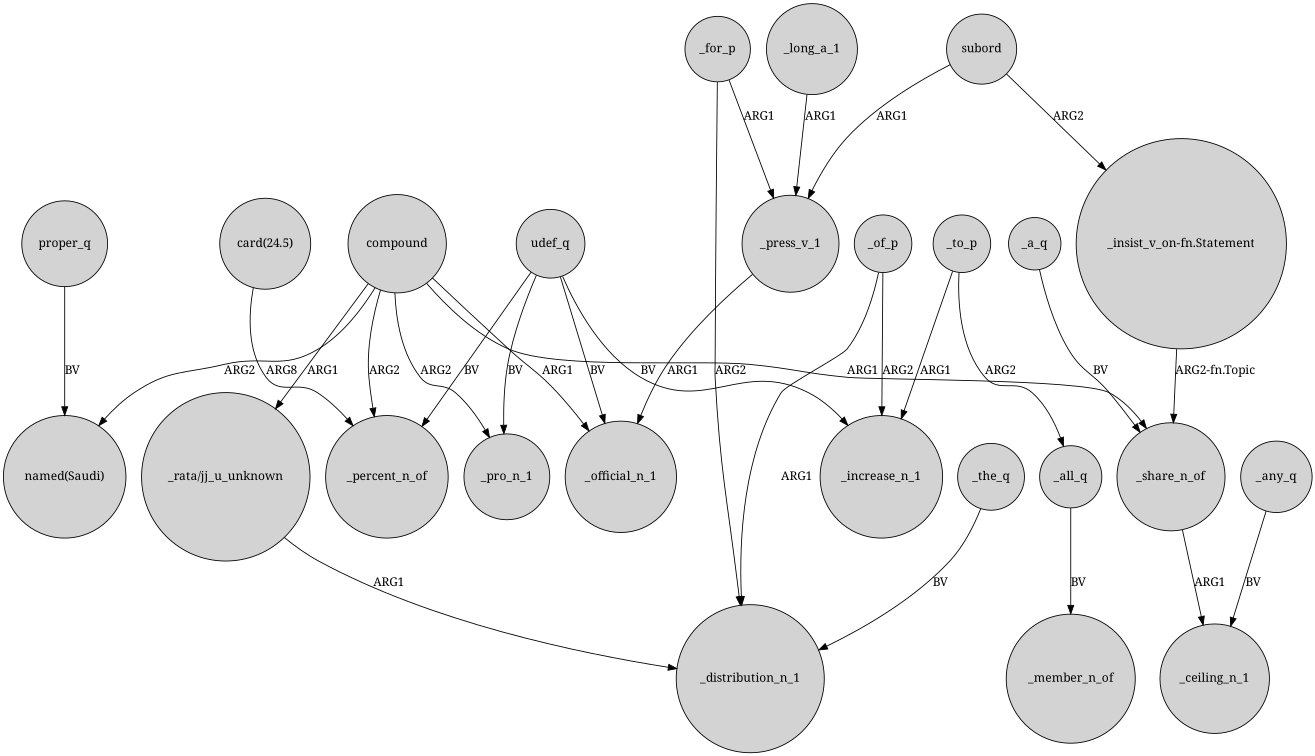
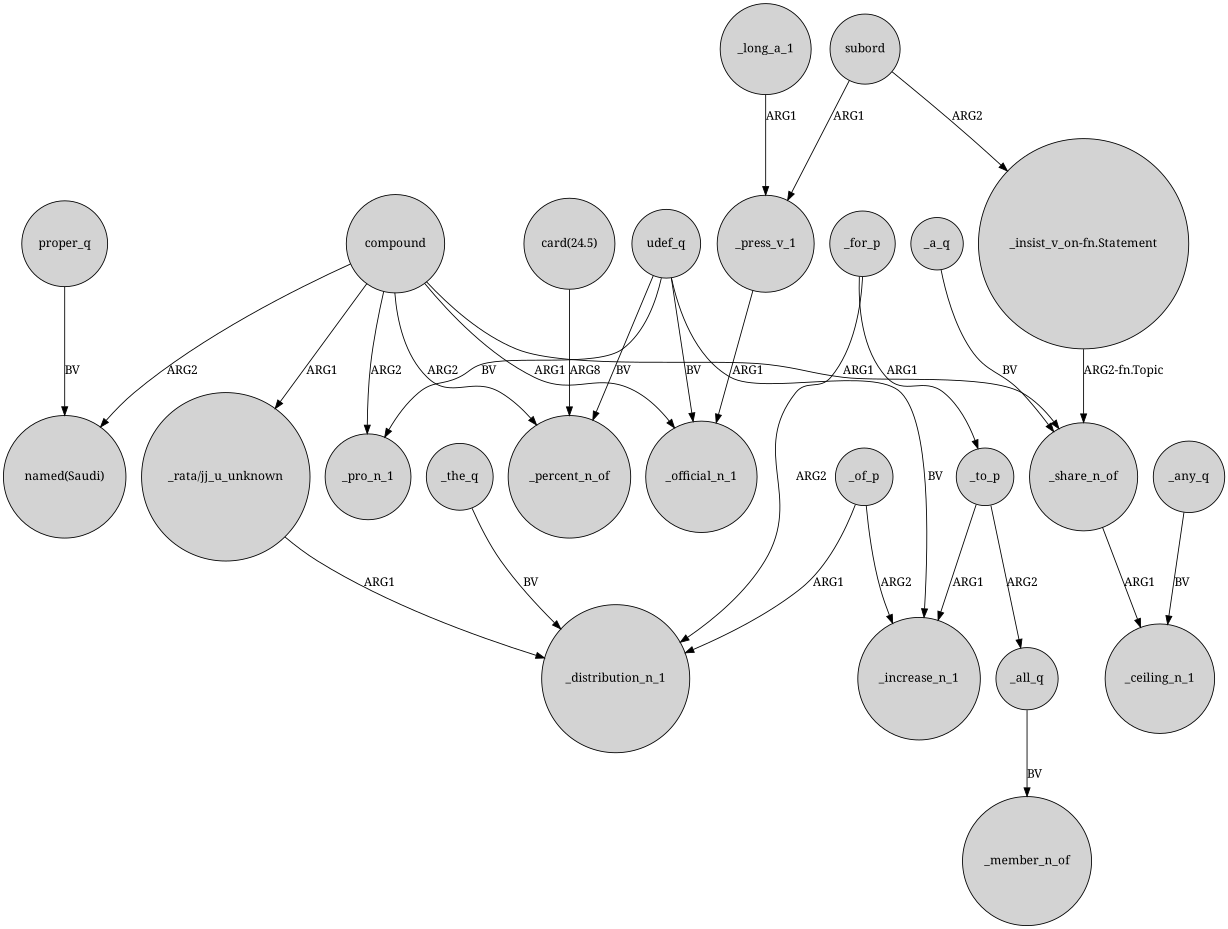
edge "_for_p" -> "_press_v_1": now "_for_p" -> "_to_p"
